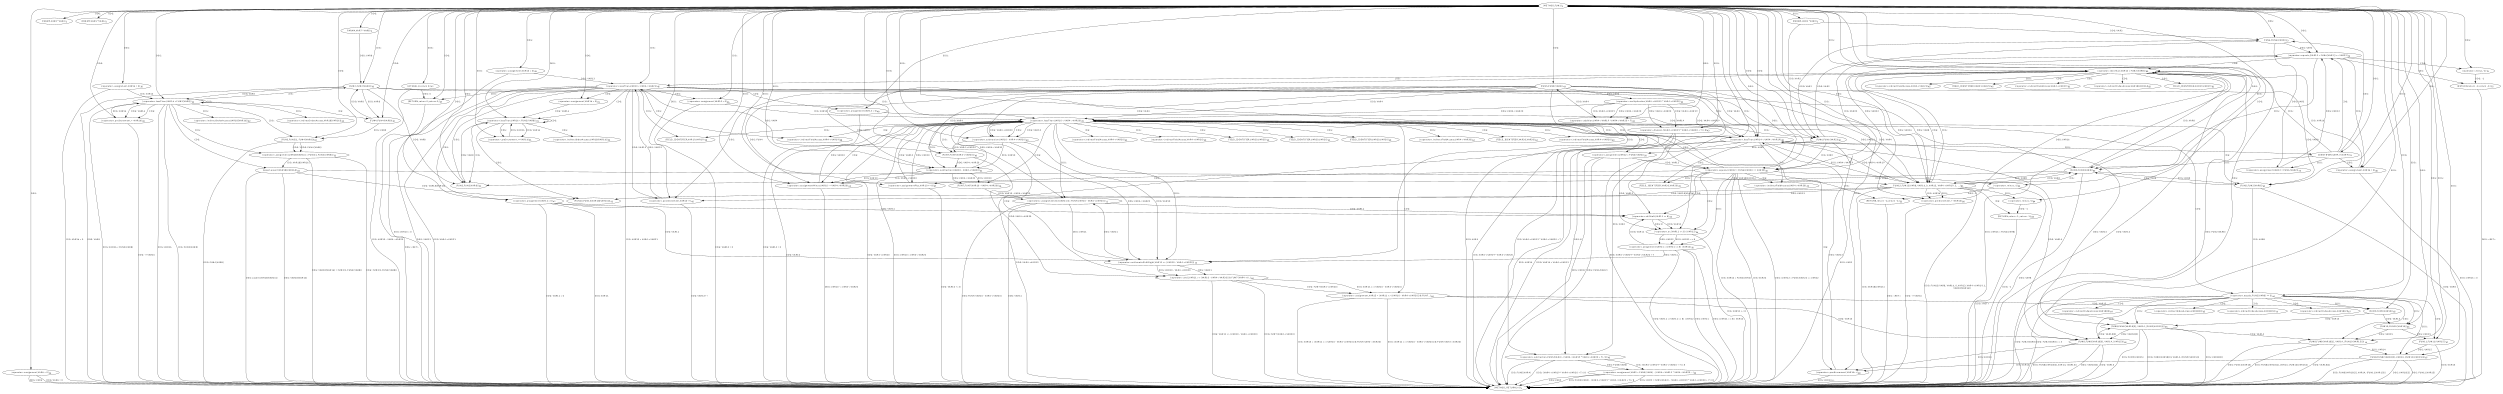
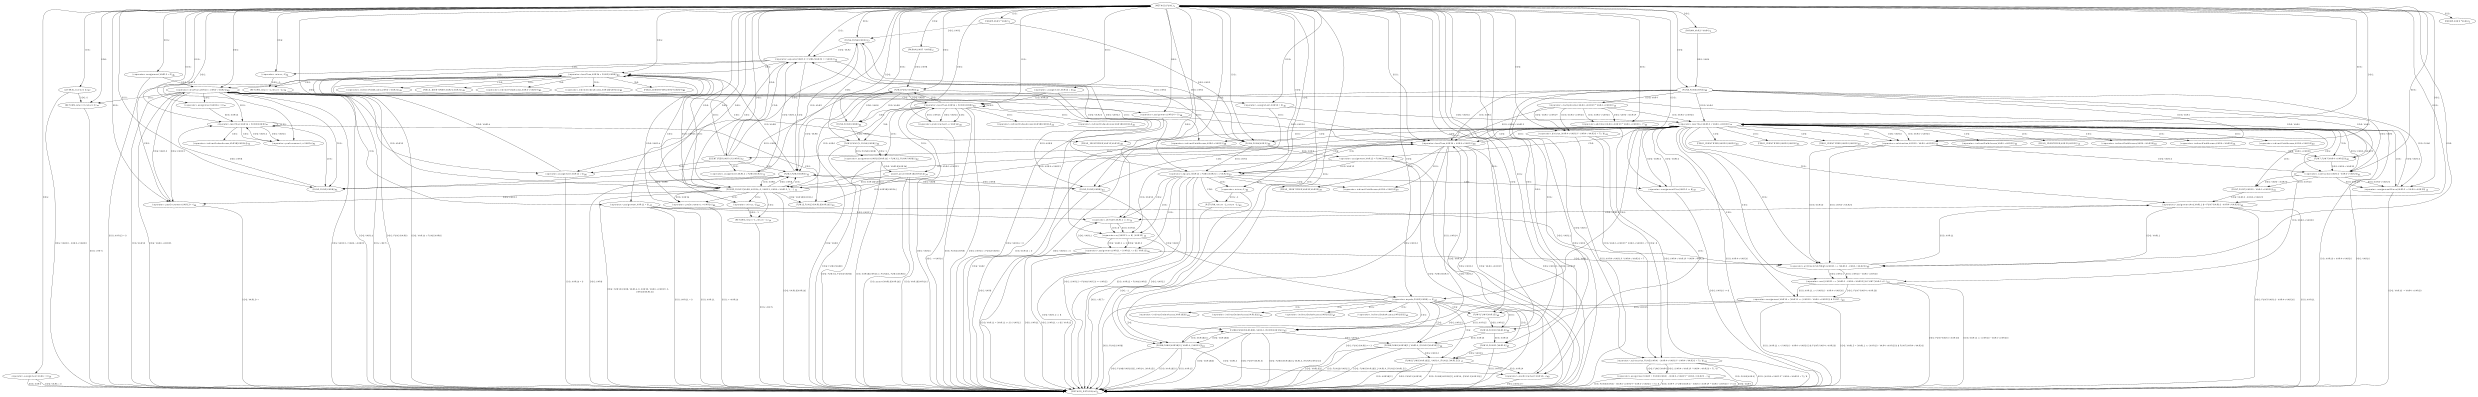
edge "(<operator>.addition,VAR4->VAR19 * VAR4->VAR20 + 7)" -> "(FUN5,FUN5(VAR4))": now "(PARAM,VAR3 *VAR4)" -> "(FUN5,FUN5(VAR4))"
